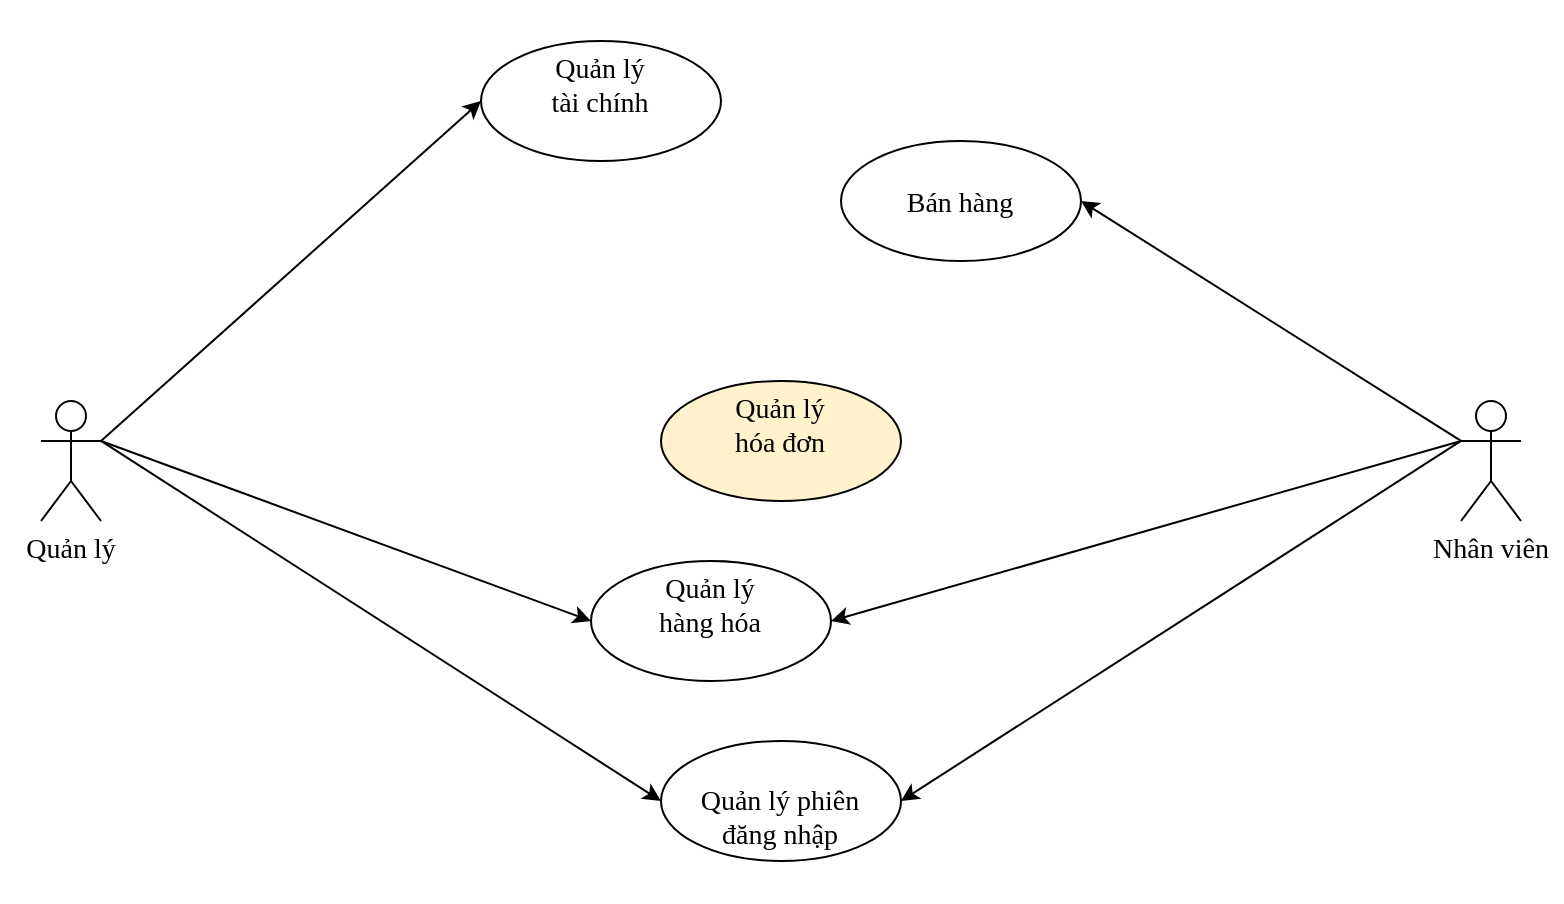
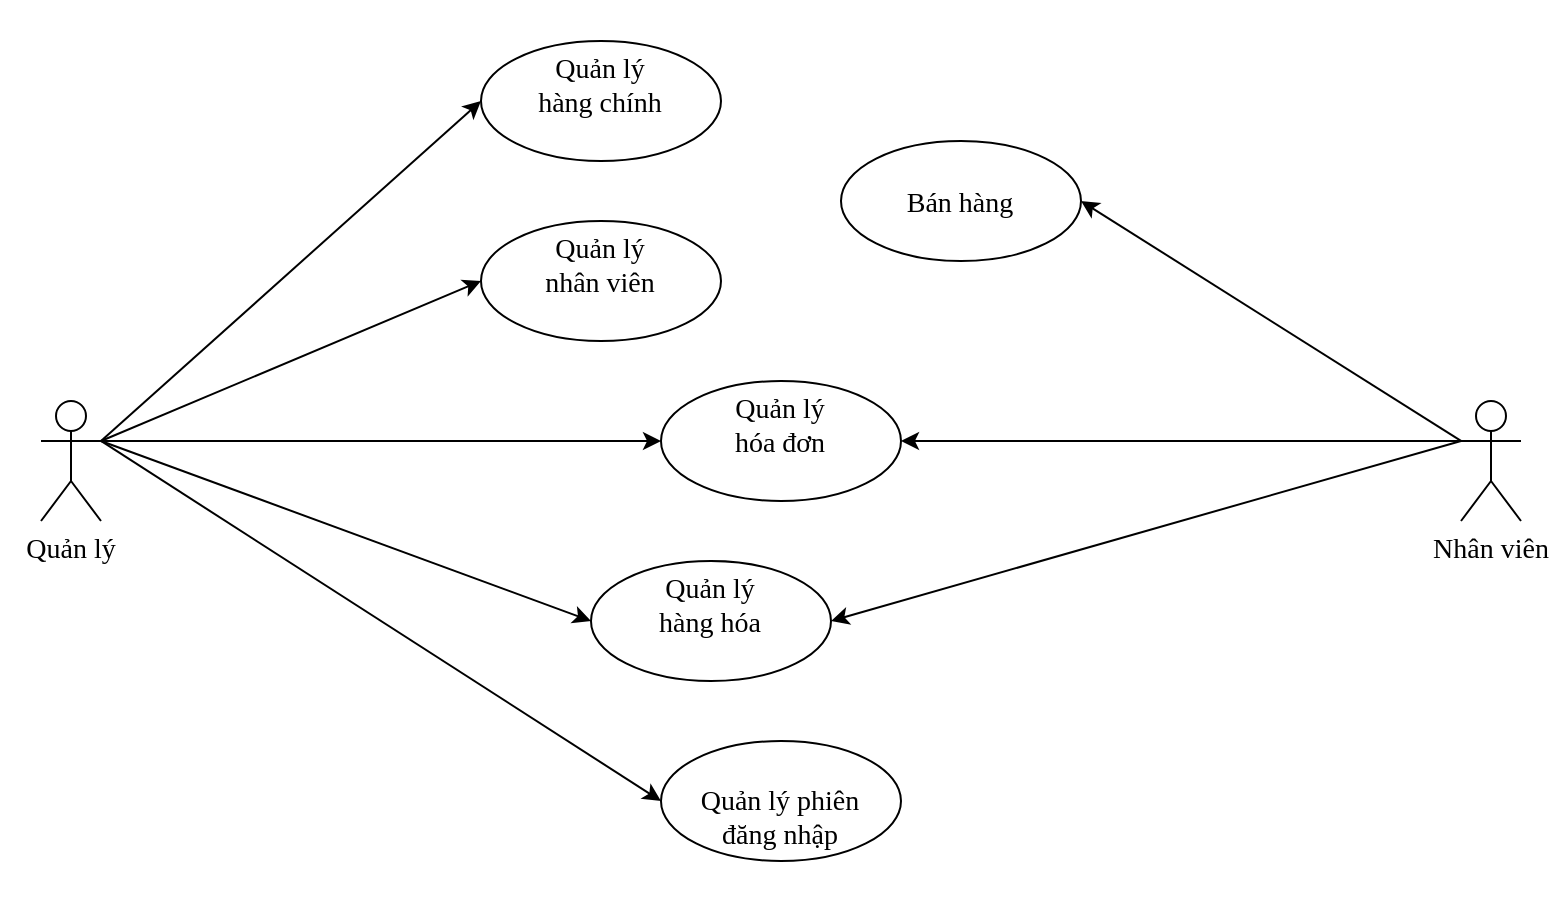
node "Quản lýtài chính": label "Quản lýtài chính" -> "Quản lýhàng chính"
node "Quản lýnhân viên": added
edge "Quản lý" -> "Quản lýnhân viên": added
edge "Quản lý" -> "Quản lý hóa đơn": added
node "Quản lý hóa đơn": fillcolor #fff2cc -> #ffffff
edge "Nhân viên" -> "Quản lý phiênđăng nhập": now "Nhân viên" -> "Quản lý hóa đơn"
